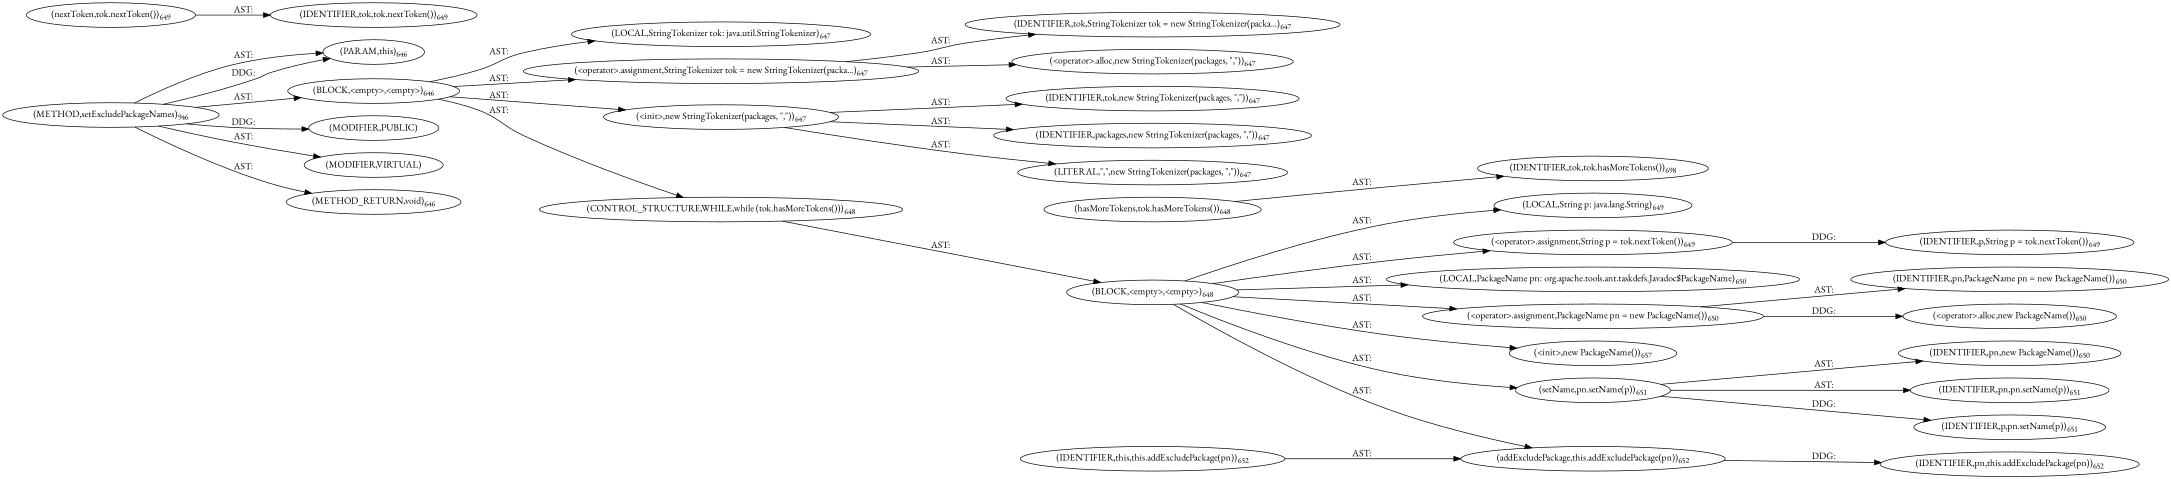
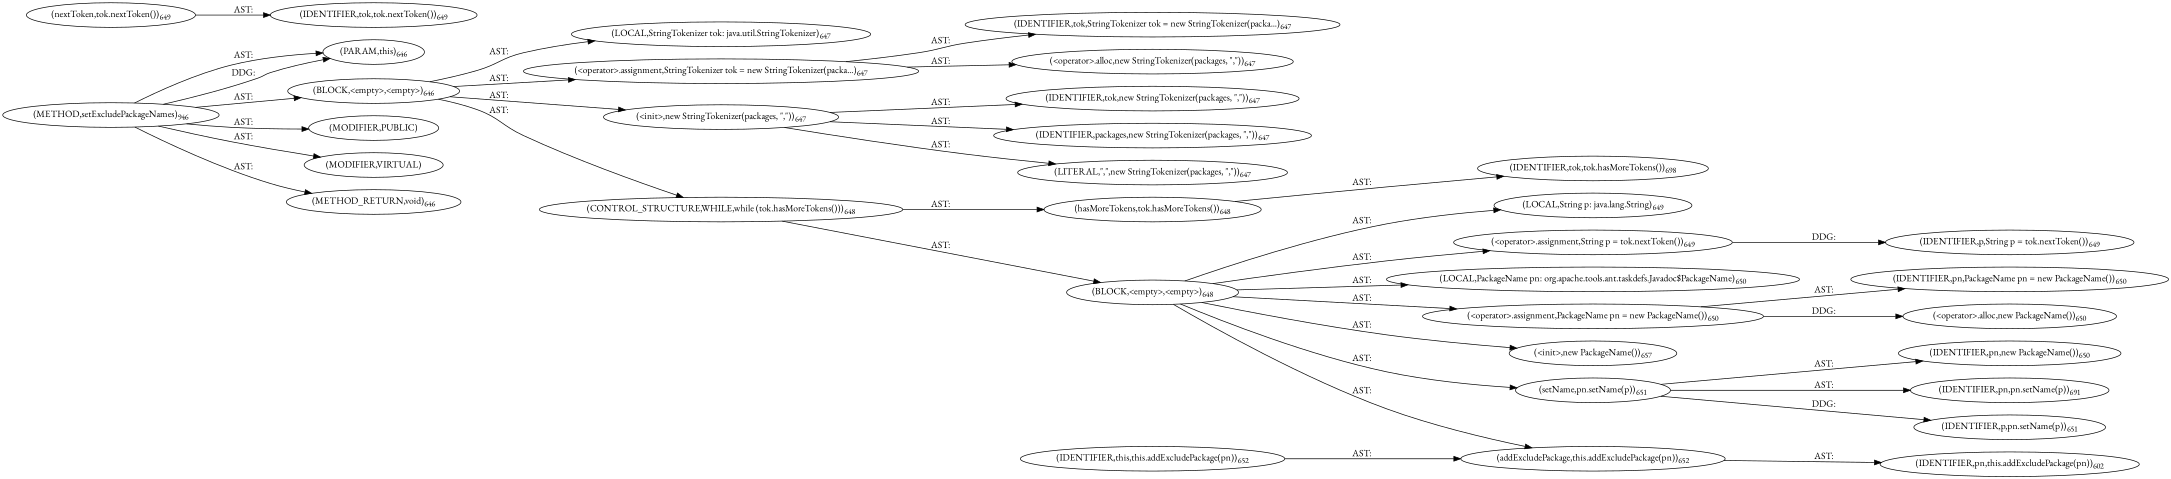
edge "(METHOD,setExcludePackageNames)" -> "(MODIFIER,PUBLIC)": label "DDG: " -> "AST: "
edge "(CONTROL_STRUCTURE,WHILE,while (tok.hasMoreTokens()))" -> "(hasMoreTokens,tok.hasMoreTokens())": added, label "AST:"
node "(IDENTIFIER,pn,pn.setName(p))": text "651" -> "691"
edge "(addExcludePackage,this.addExcludePackage(pn))" -> "(IDENTIFIER,pn,this.addExcludePackage(pn))": label "DDG: " -> "AST: "
node "(IDENTIFIER,pn,this.addExcludePackage(pn))": text "652" -> "602"
